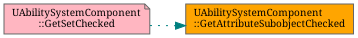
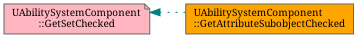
edge "UAbilitySystemComponent ::GetSetChecked" -> "UAbilitySystemComponent ::GetAttributeSubobjectChecked": reversed
